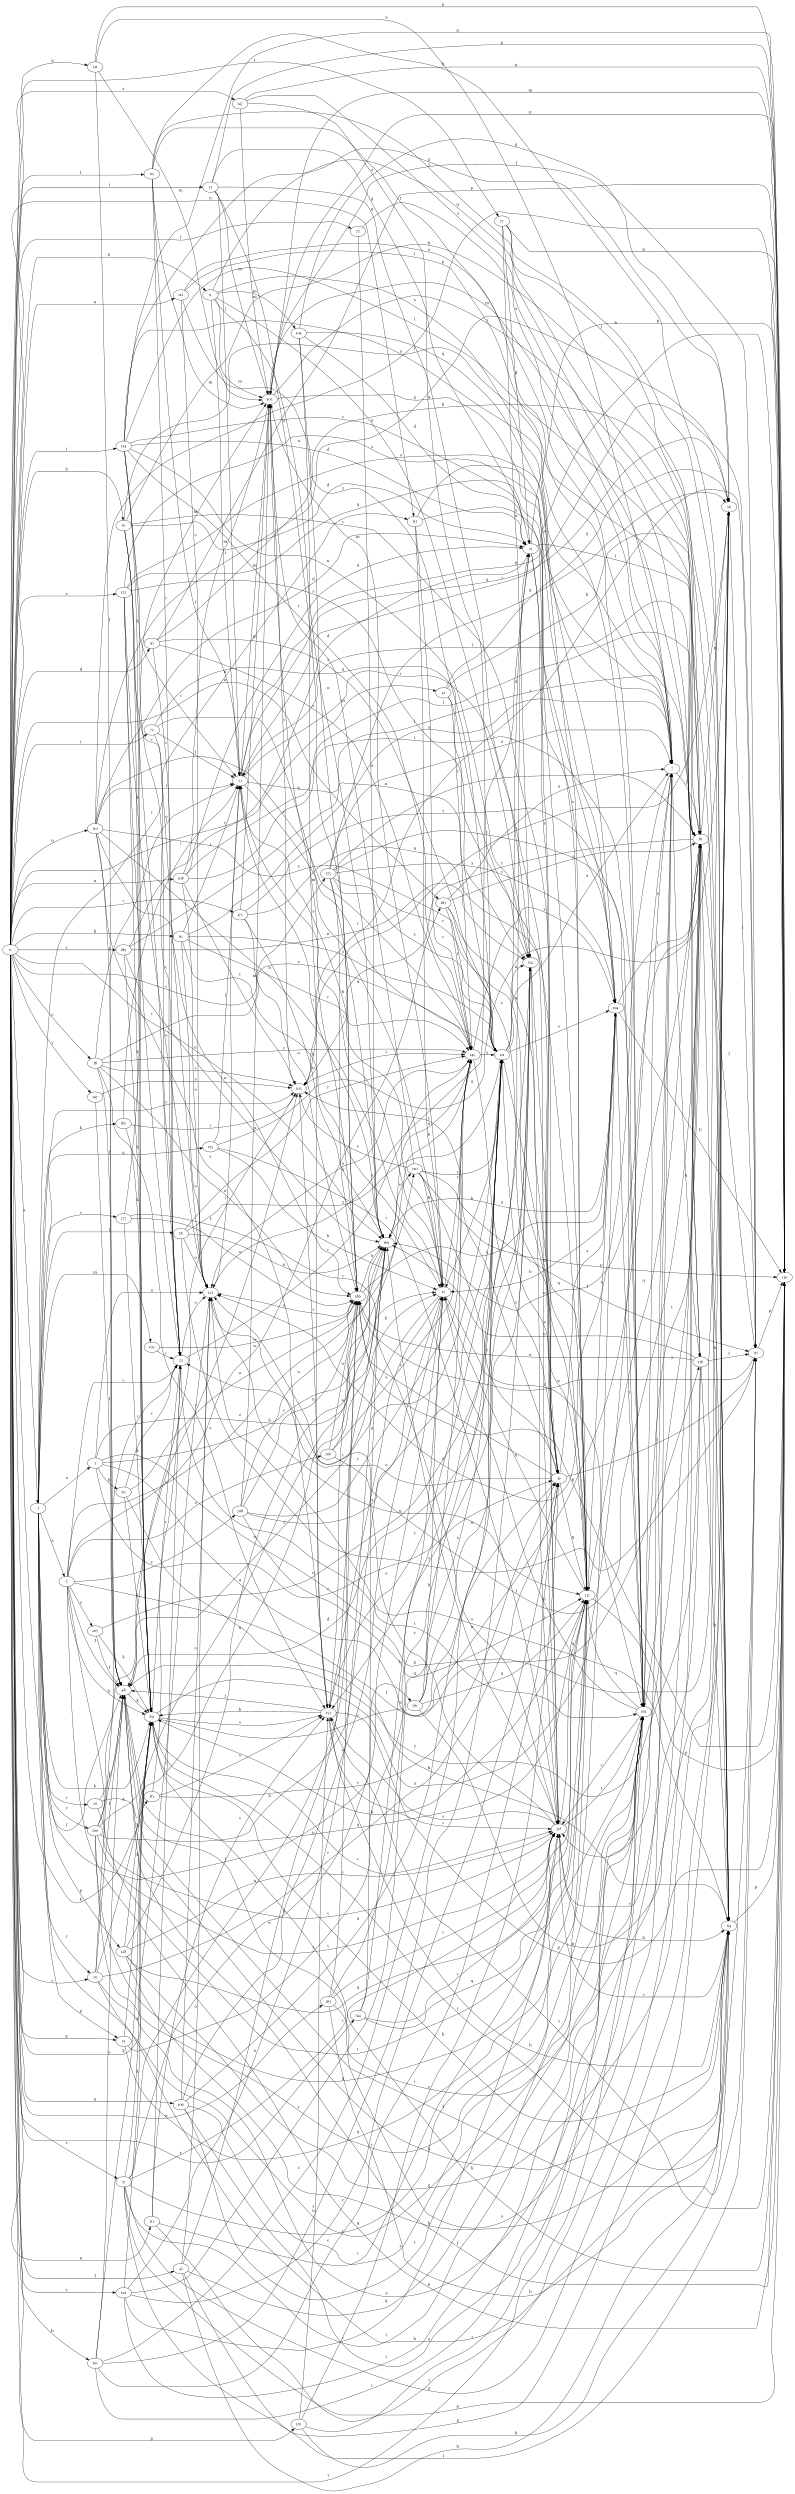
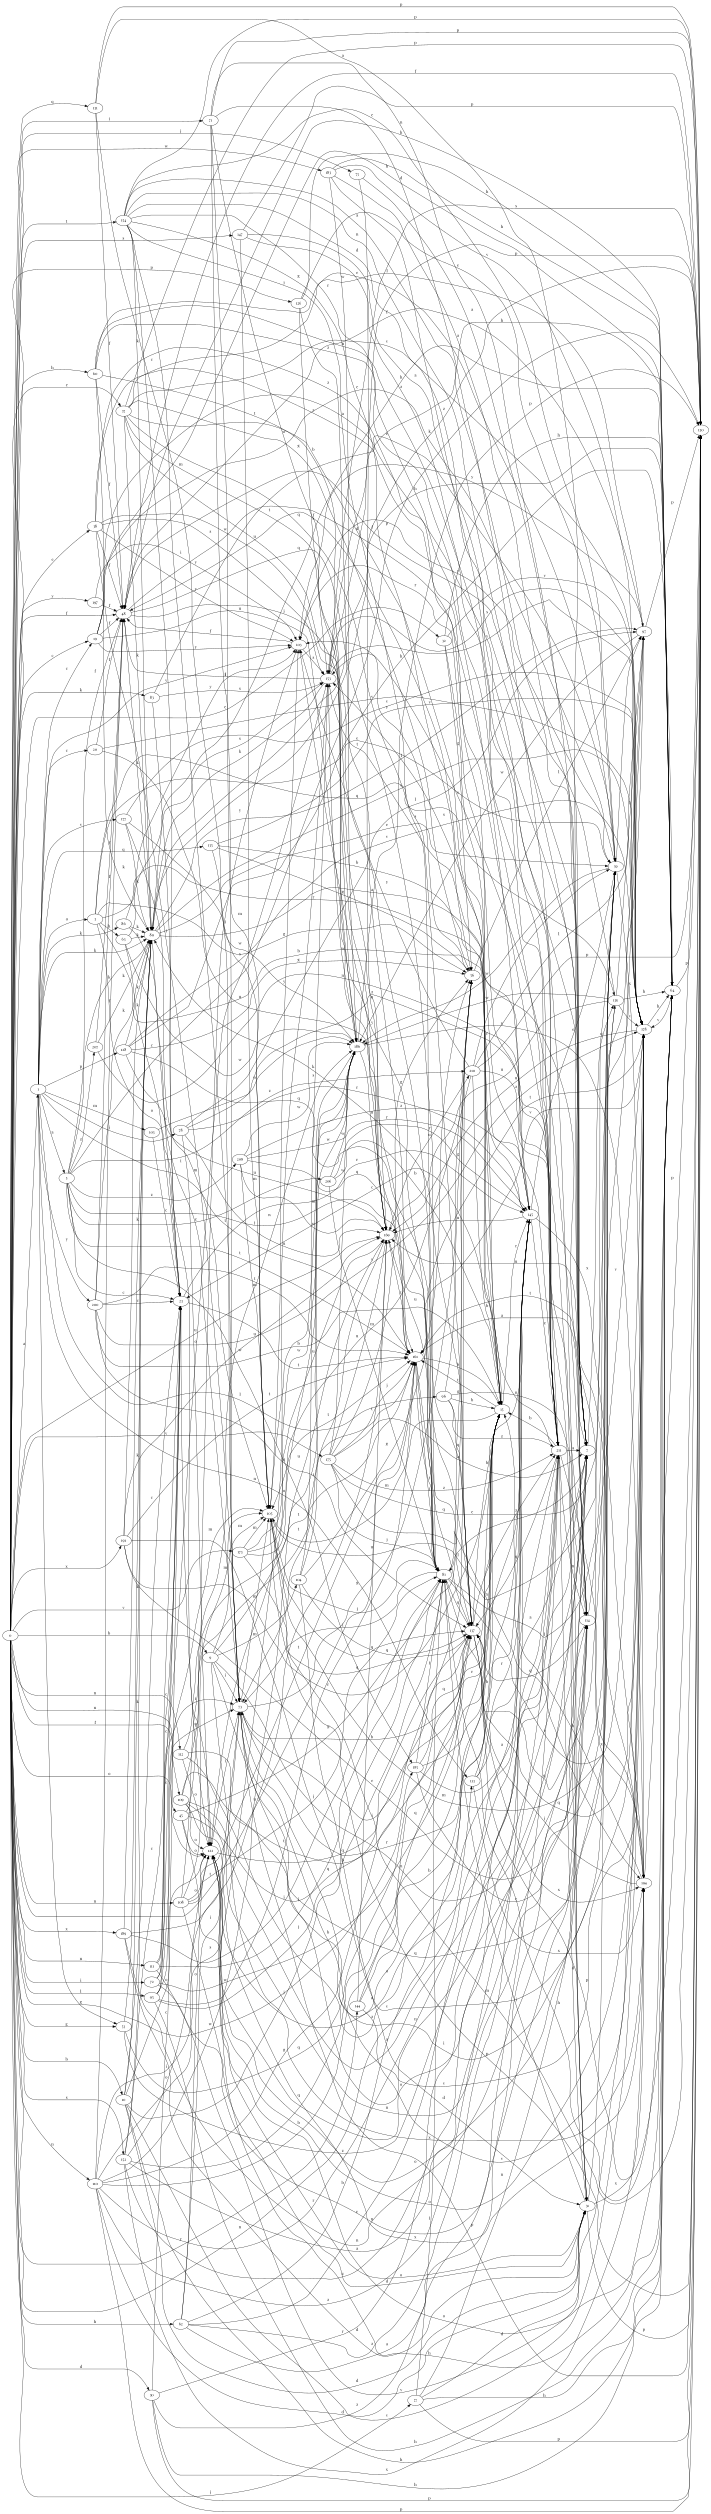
edge "169" -> "161": added, label "t"
